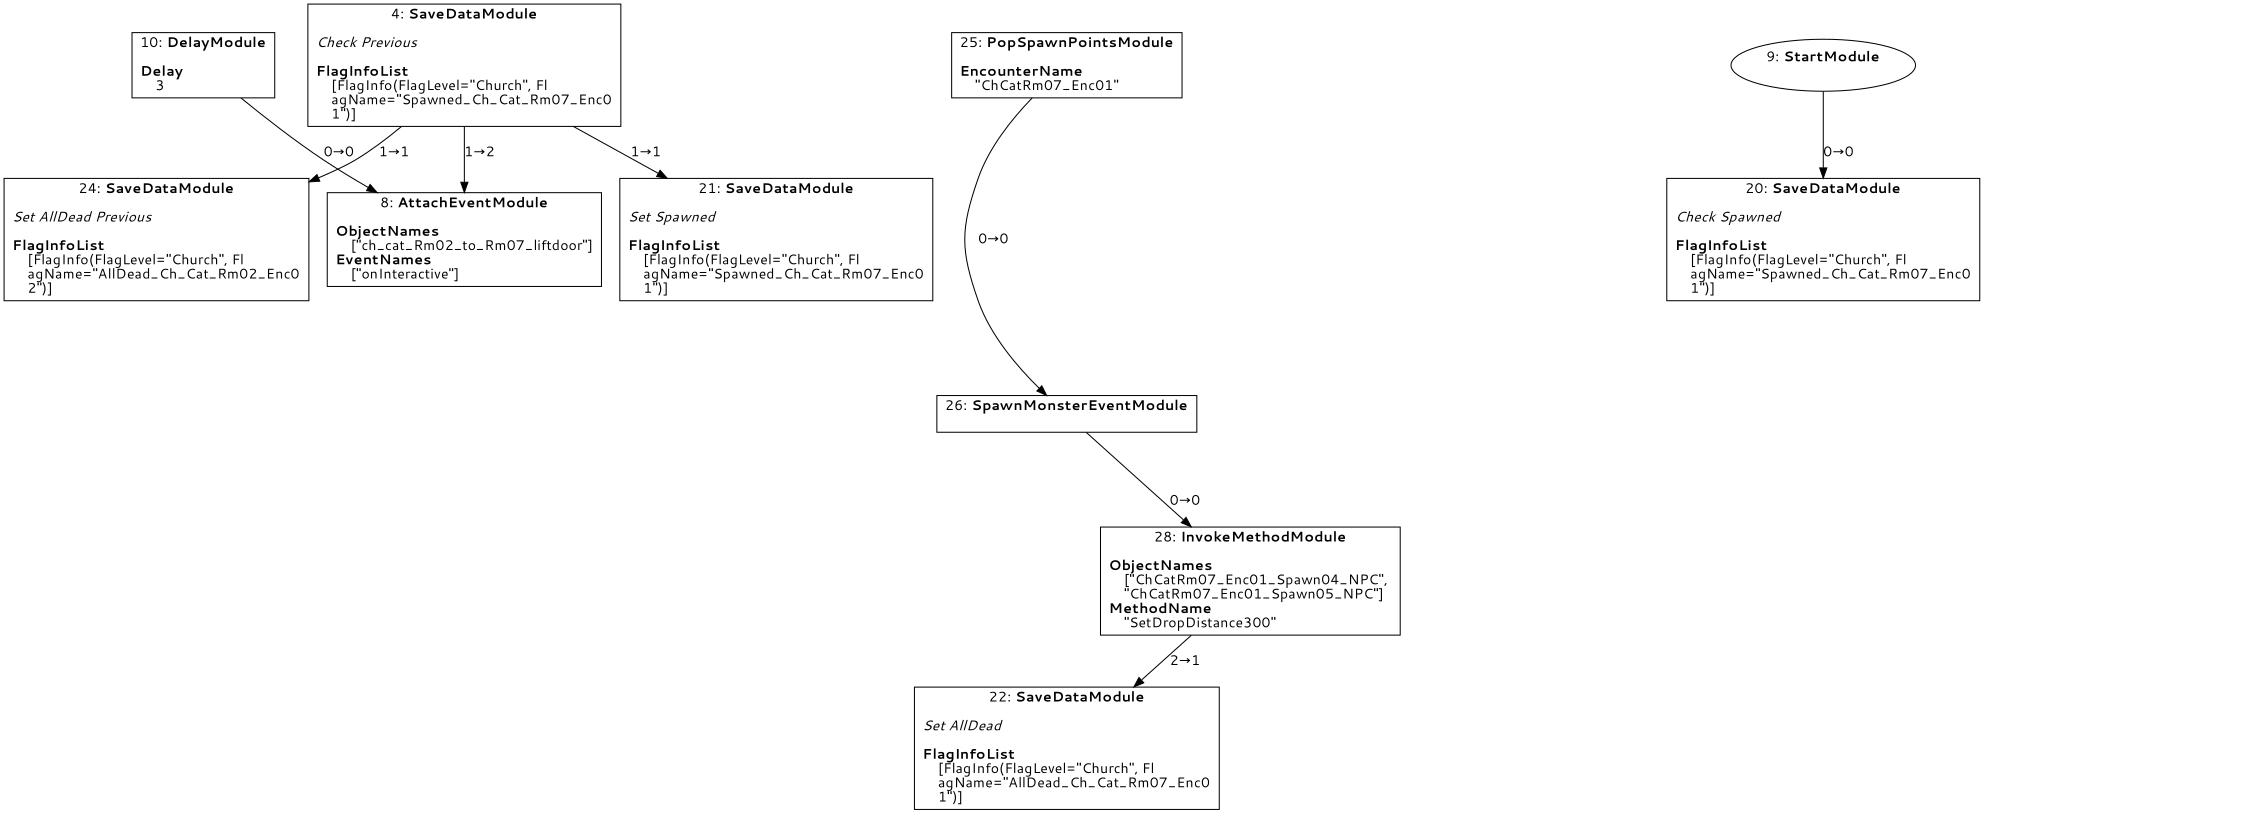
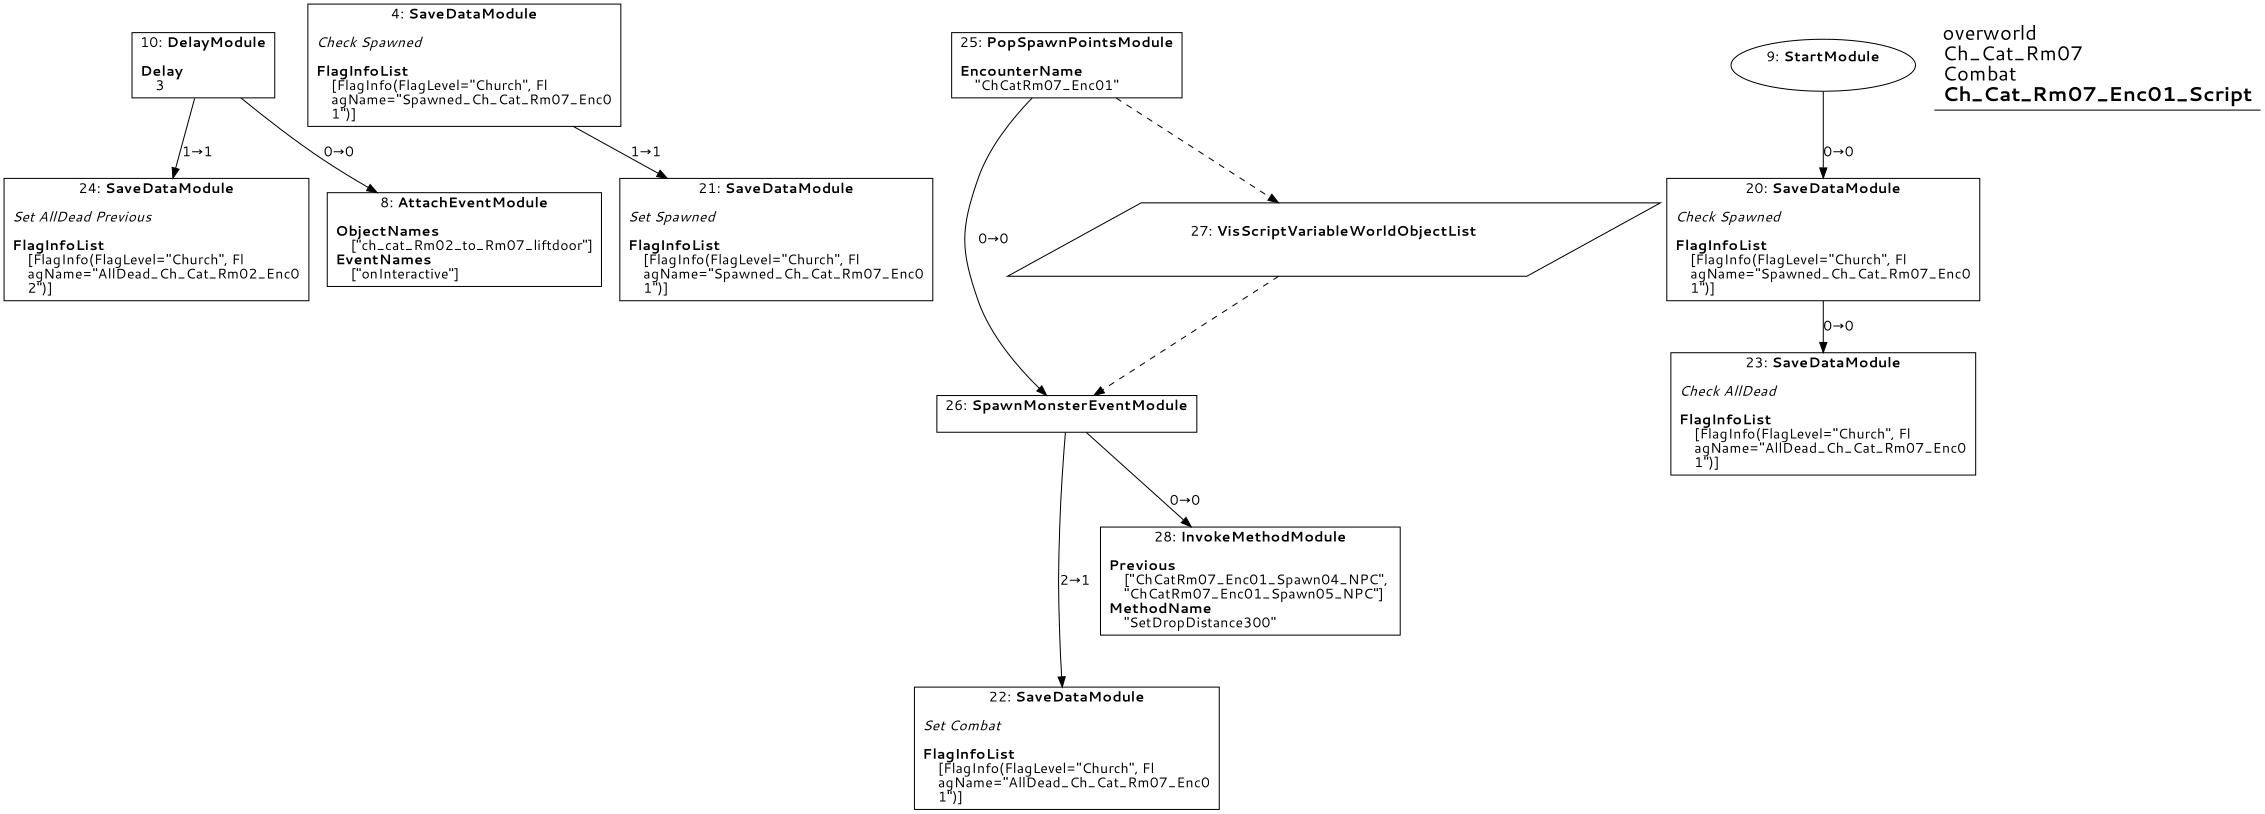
node "4:": text "Check Previous" -> "Check Spawned"
node "overworld": added
edge "4:" -> "8:": removed, label "1→2"
edge "4:" -> "24:": now "10:" -> "24:"
node "27:": added
node "23:": added
node "28:": text "ObjectNames" -> "Previous"
edge "28:" -> "22:": now "26:" -> "22:"
node "22:": text "Set AllDead" -> "Set Combat"
